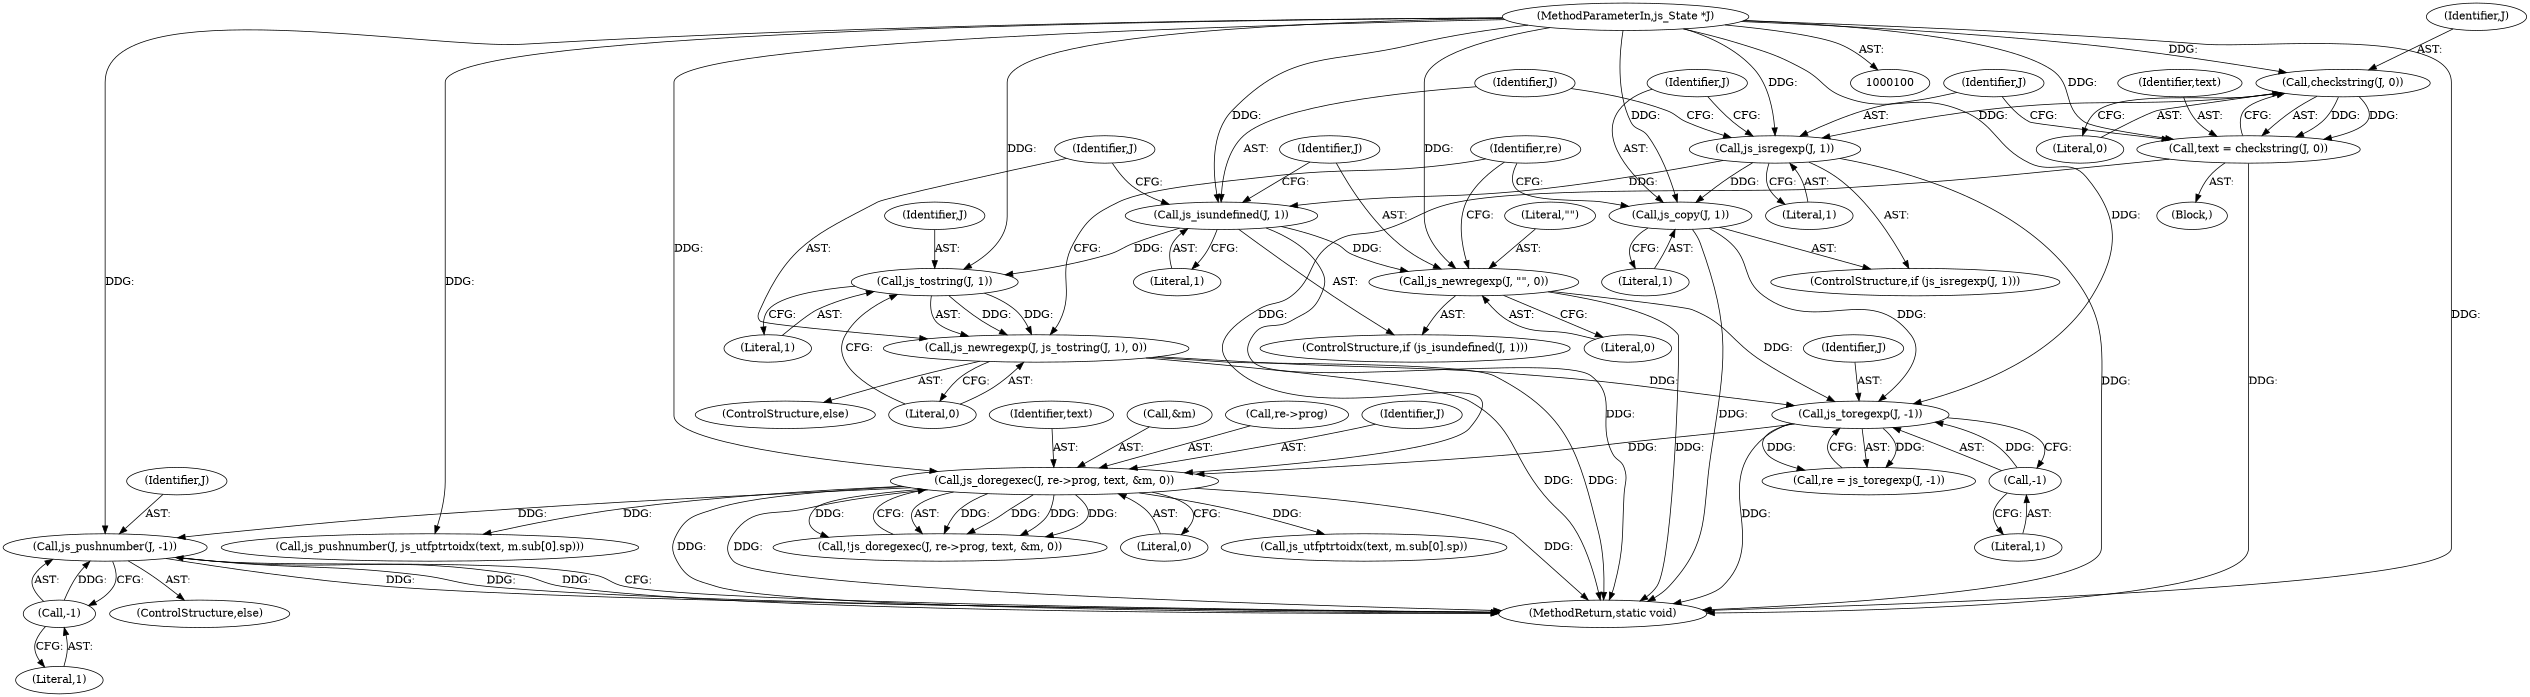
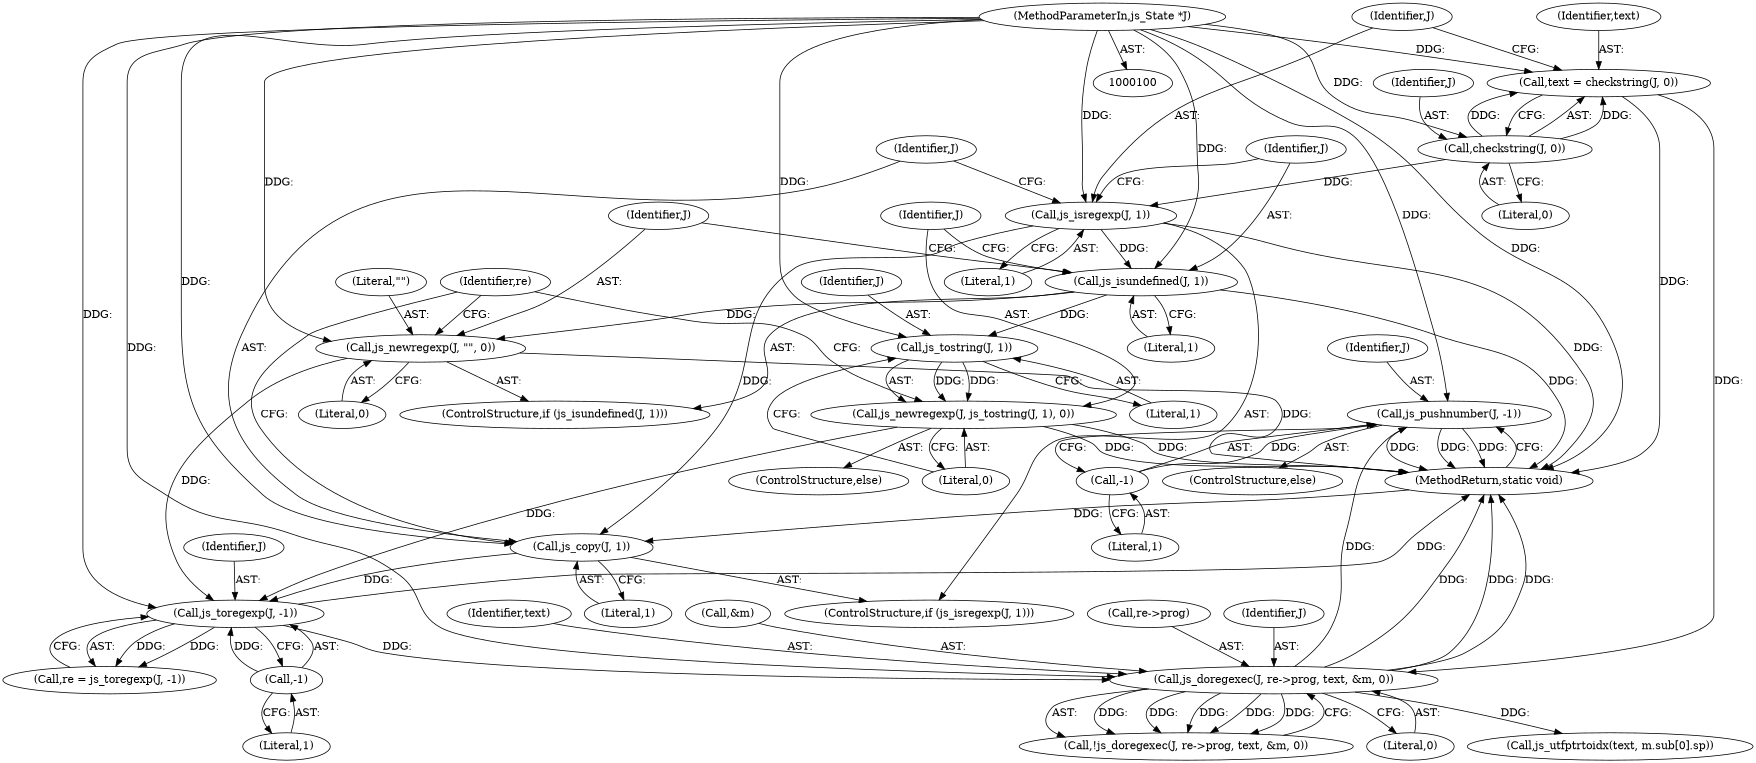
node "(Block,)": removed
edge "(Call,js_copy(J, 1))" -> "(MethodReturn,static void)": reversed
node "(Call,js_pushnumber(J, js_utfptrtoidx(text, m.sub[0].sp)))": removed
